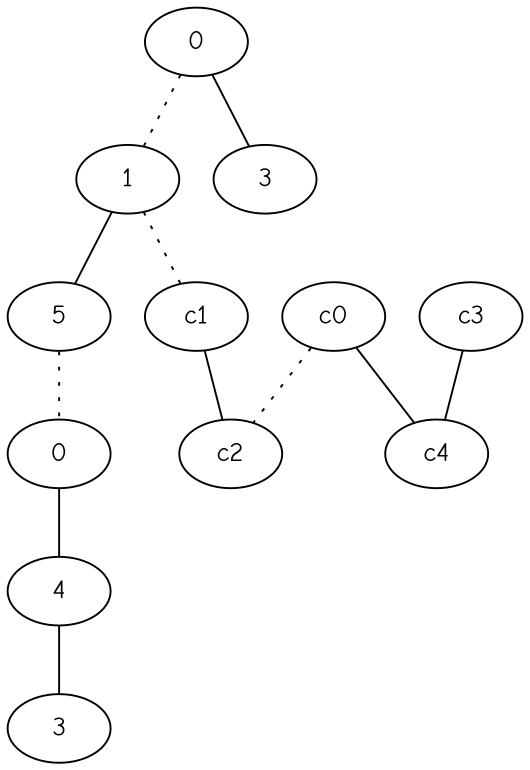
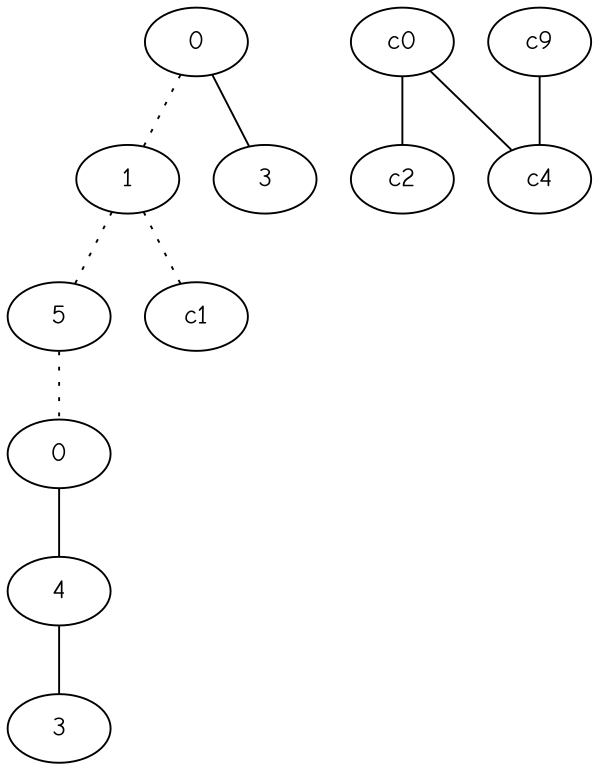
edge "1" -- "5": style solid -> dotted
node "c3": label "c3" -> "c9"
edge "c1" -- "c2": removed
edge "c0" -- "c2": style dotted -> solid
